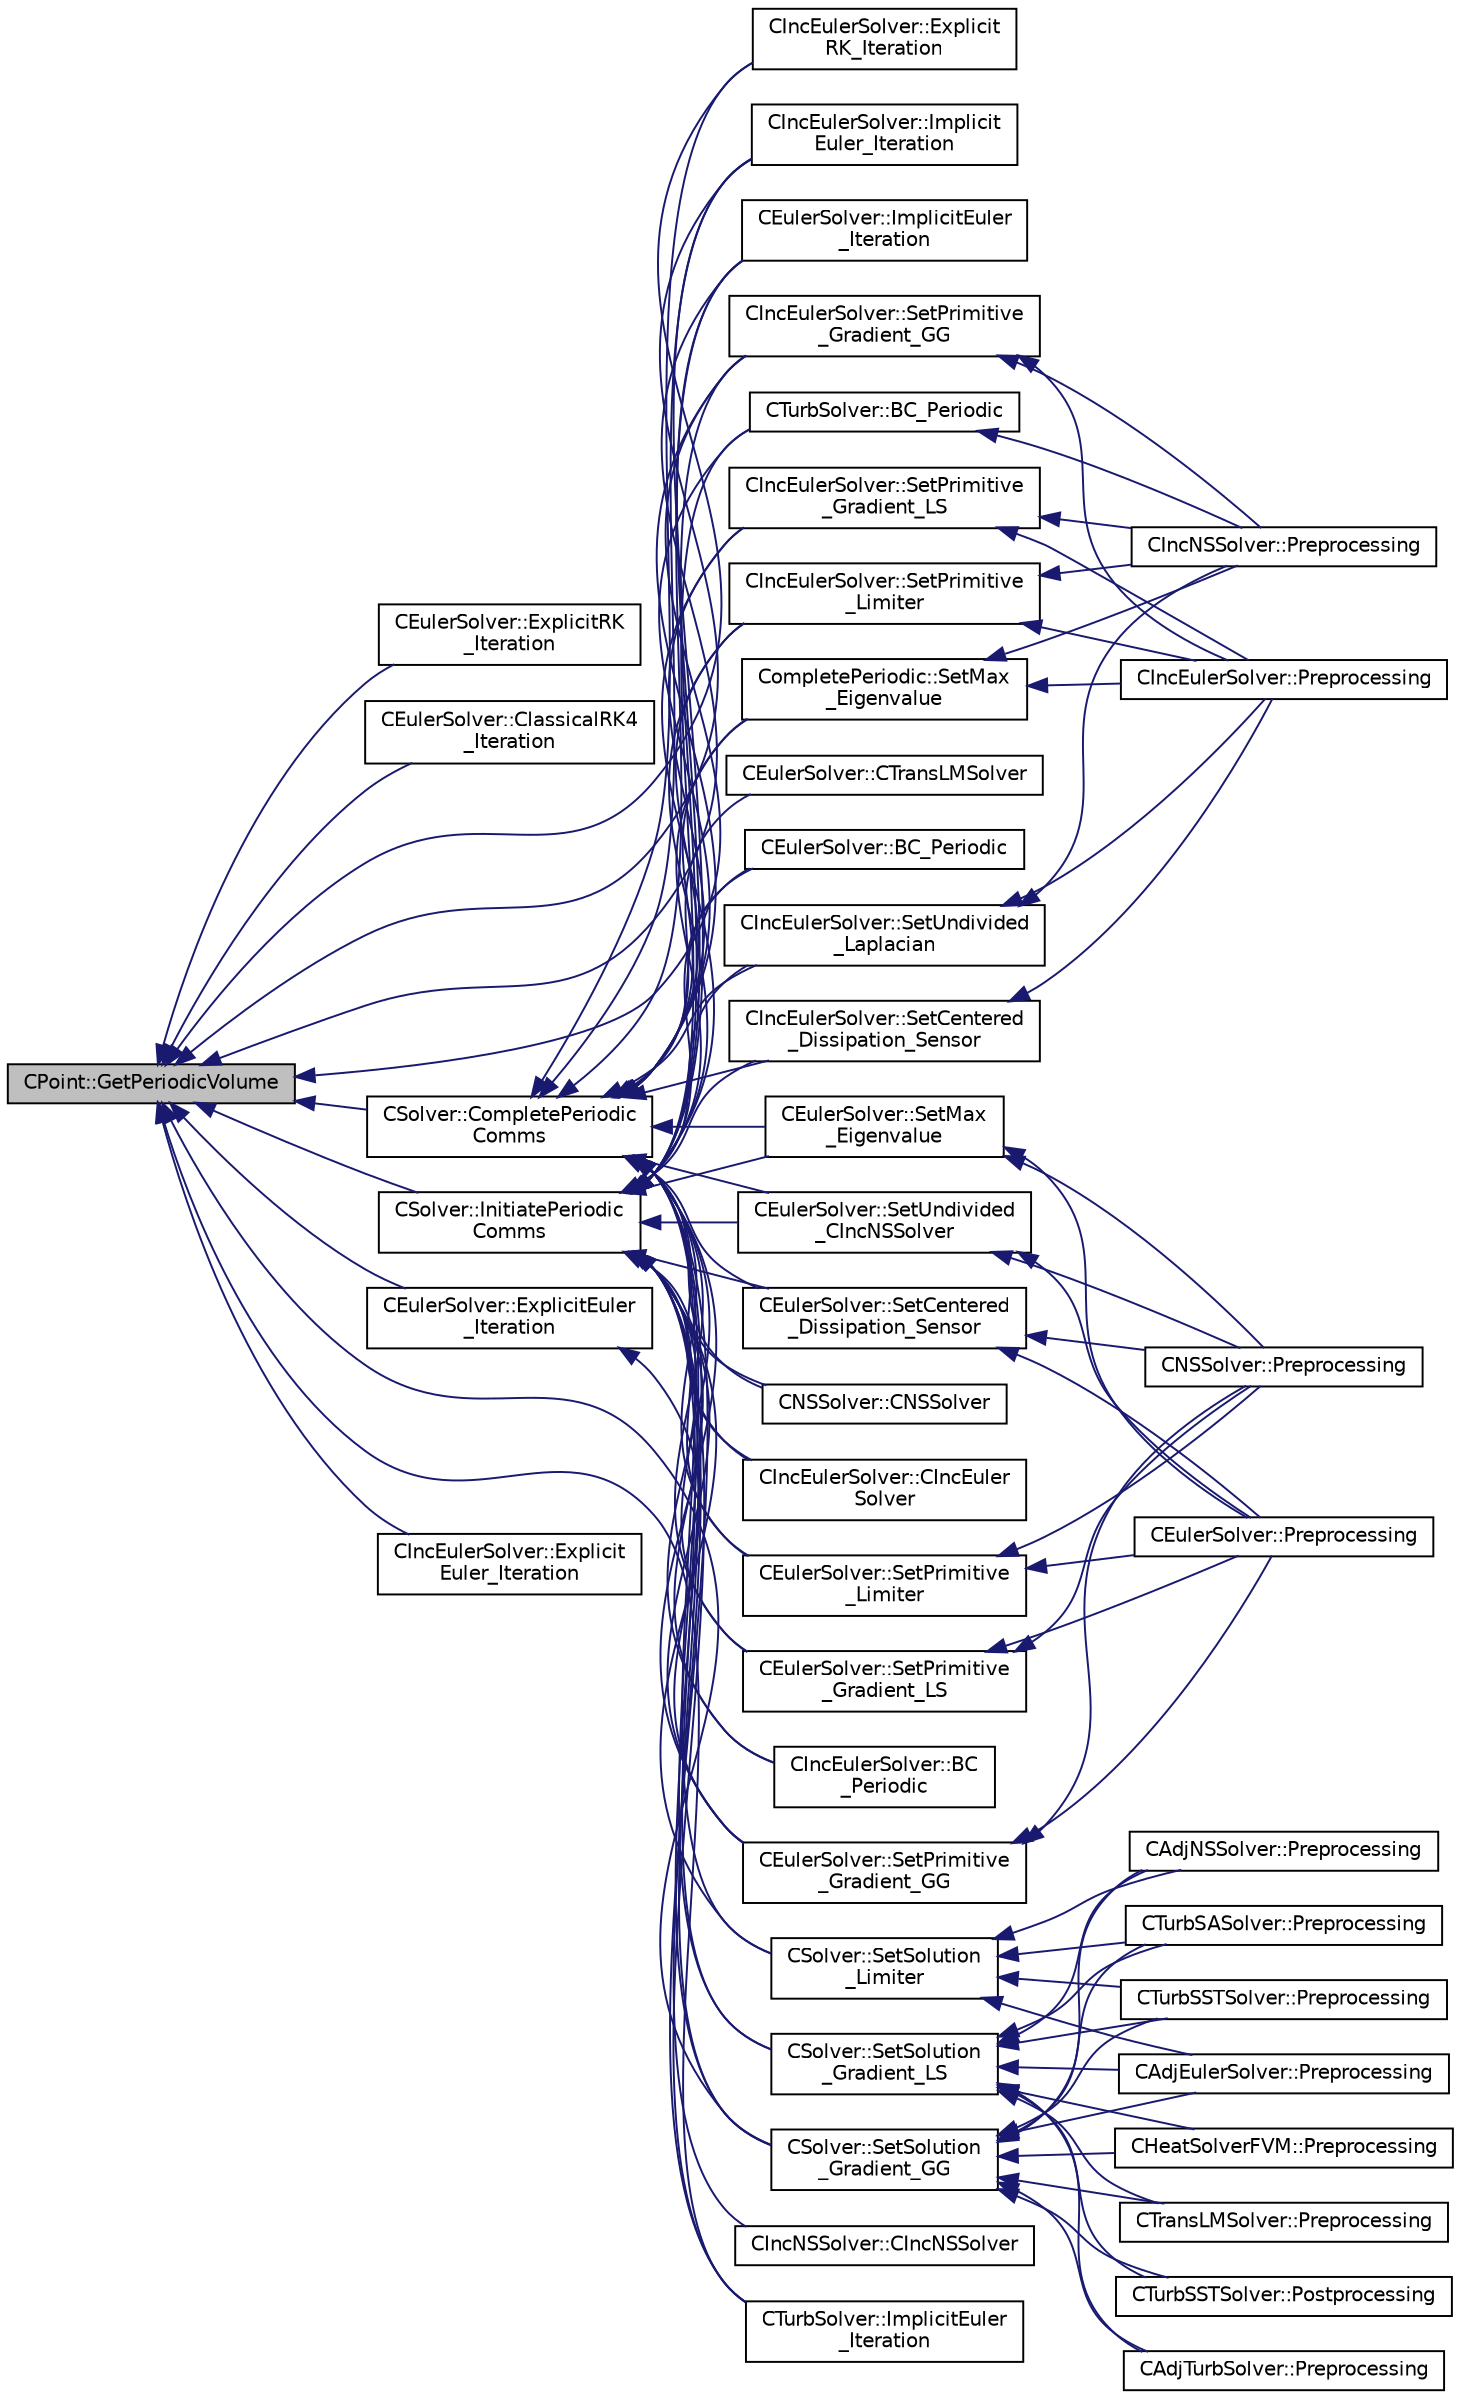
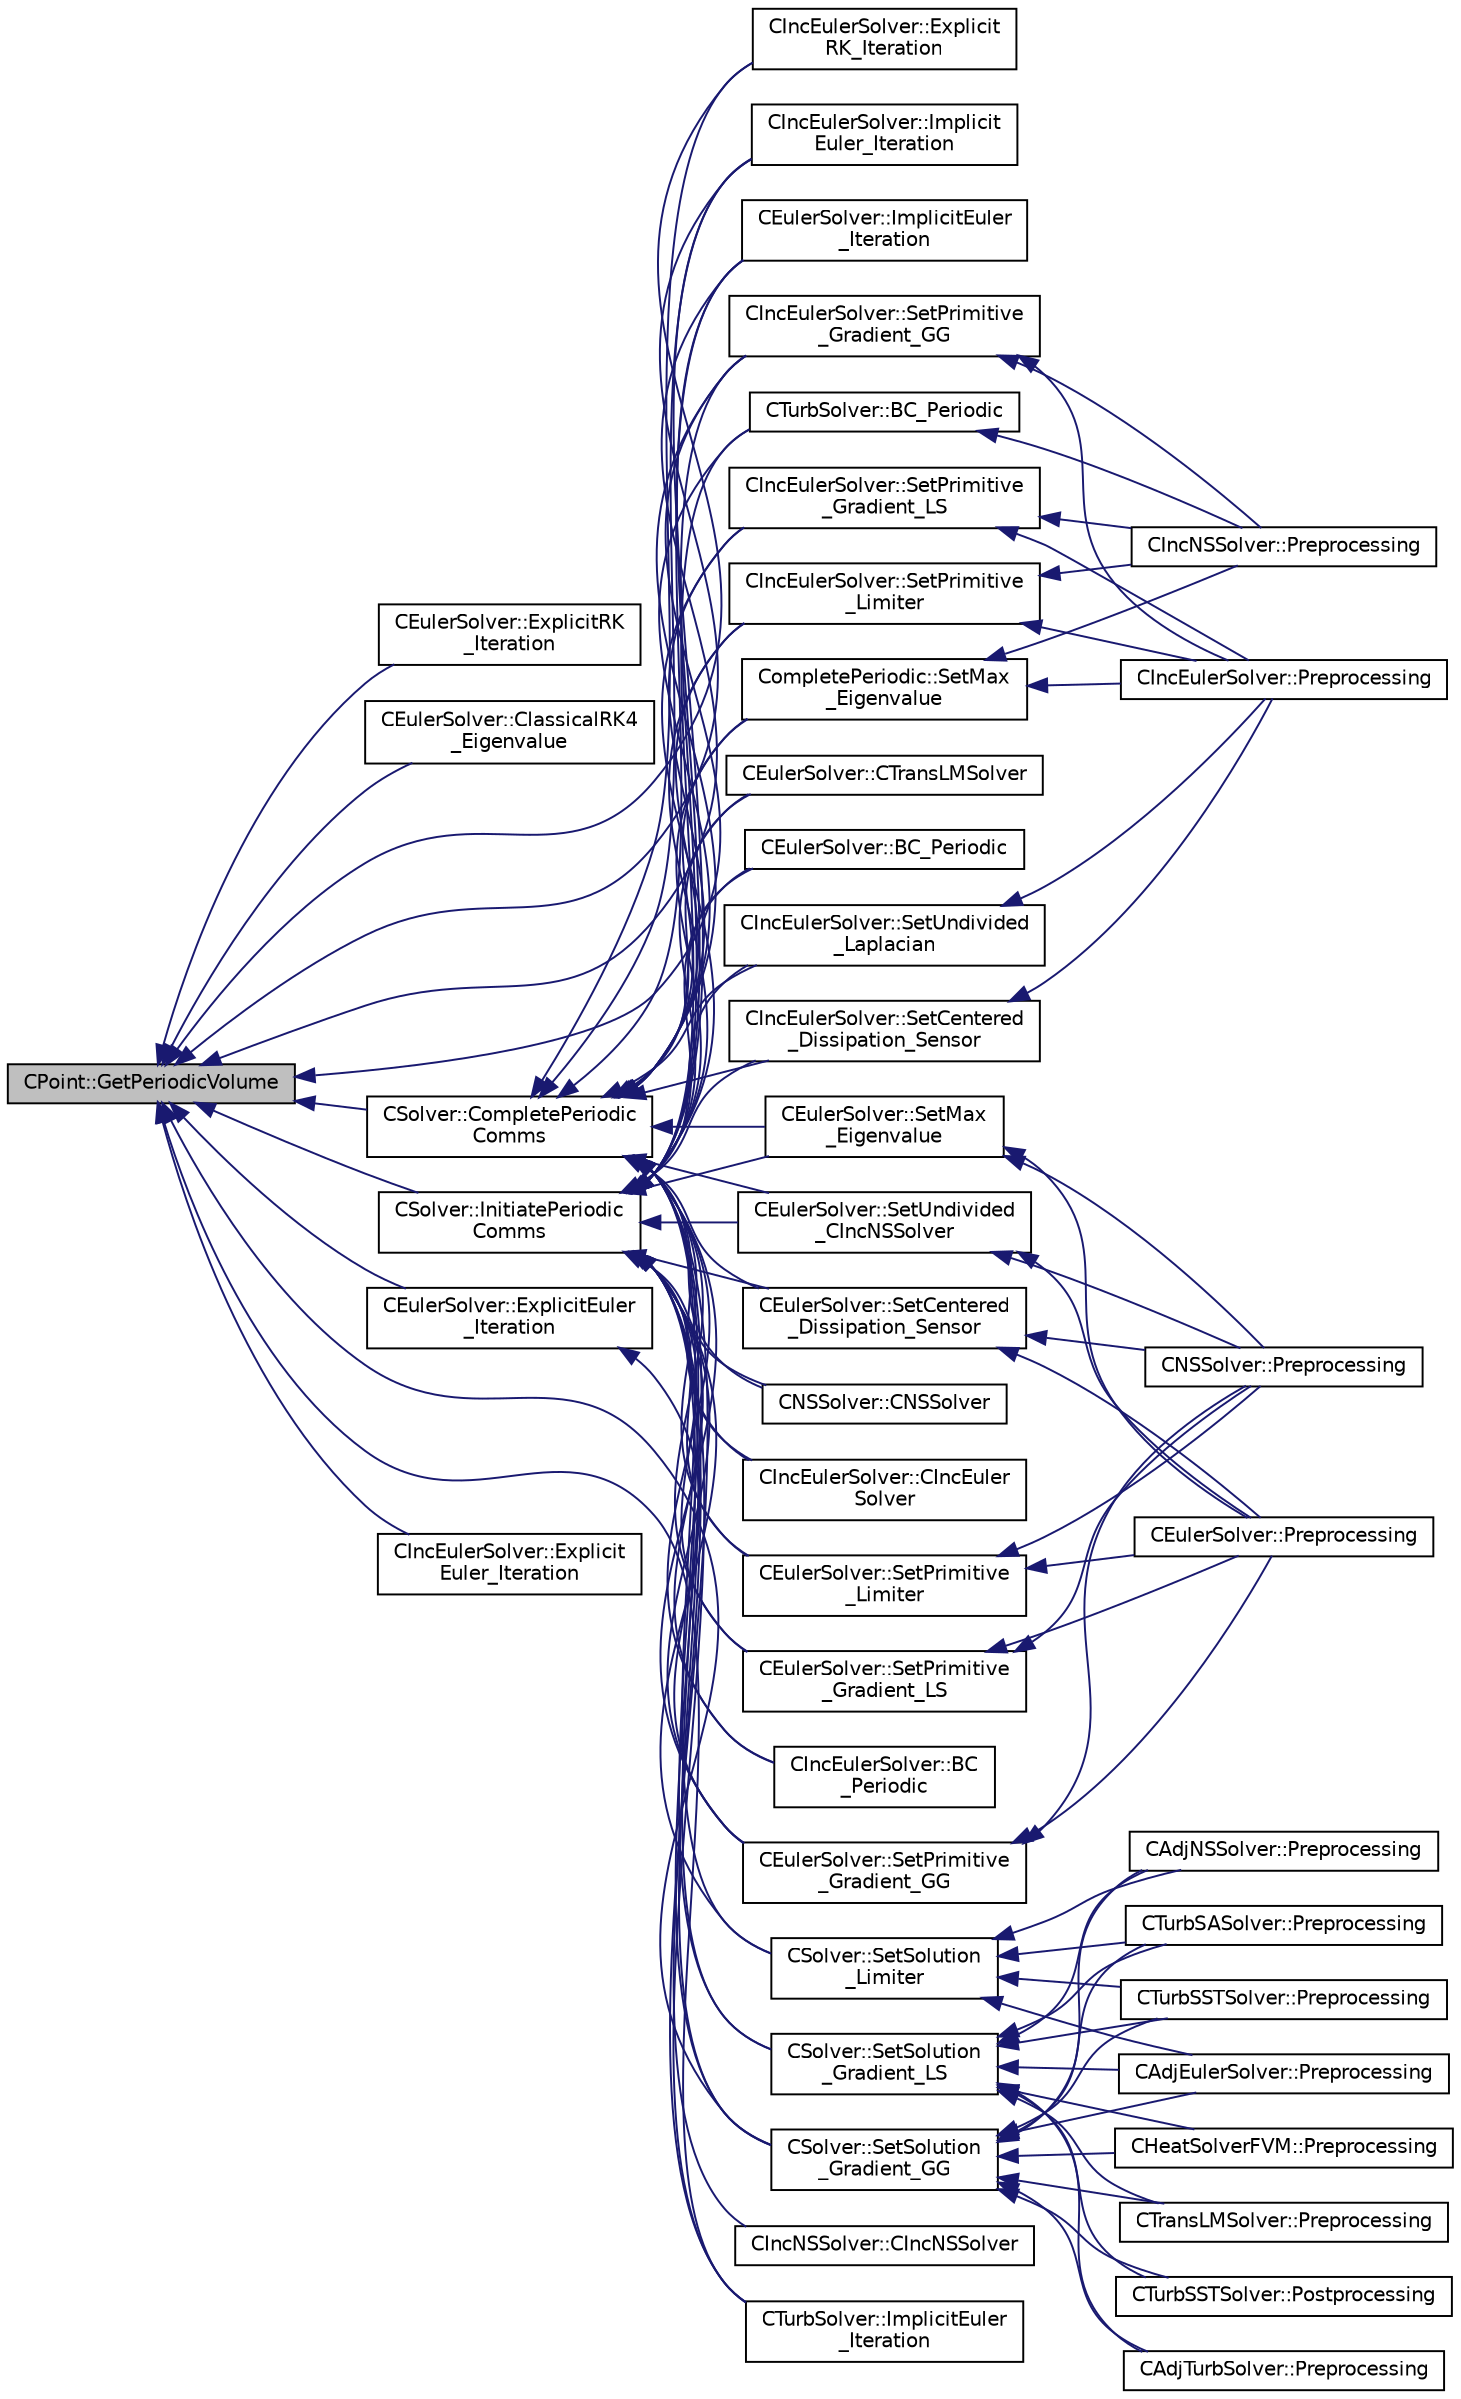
edge "CIncNSSolver::Preprocessing" -> "CIncEulerSolver::SetUndivided _Laplacian": removed
node "CEulerSolver::ClassicalRK4 _Iteration": label "CEulerSolver::ClassicalRK4 _Iteration" -> "CEulerSolver::ClassicalRK4 _Eigenvalue"
edge "CEulerSolver::CTransLMSolver" -> "CSolver::InitiatePeriodic Comms": added
